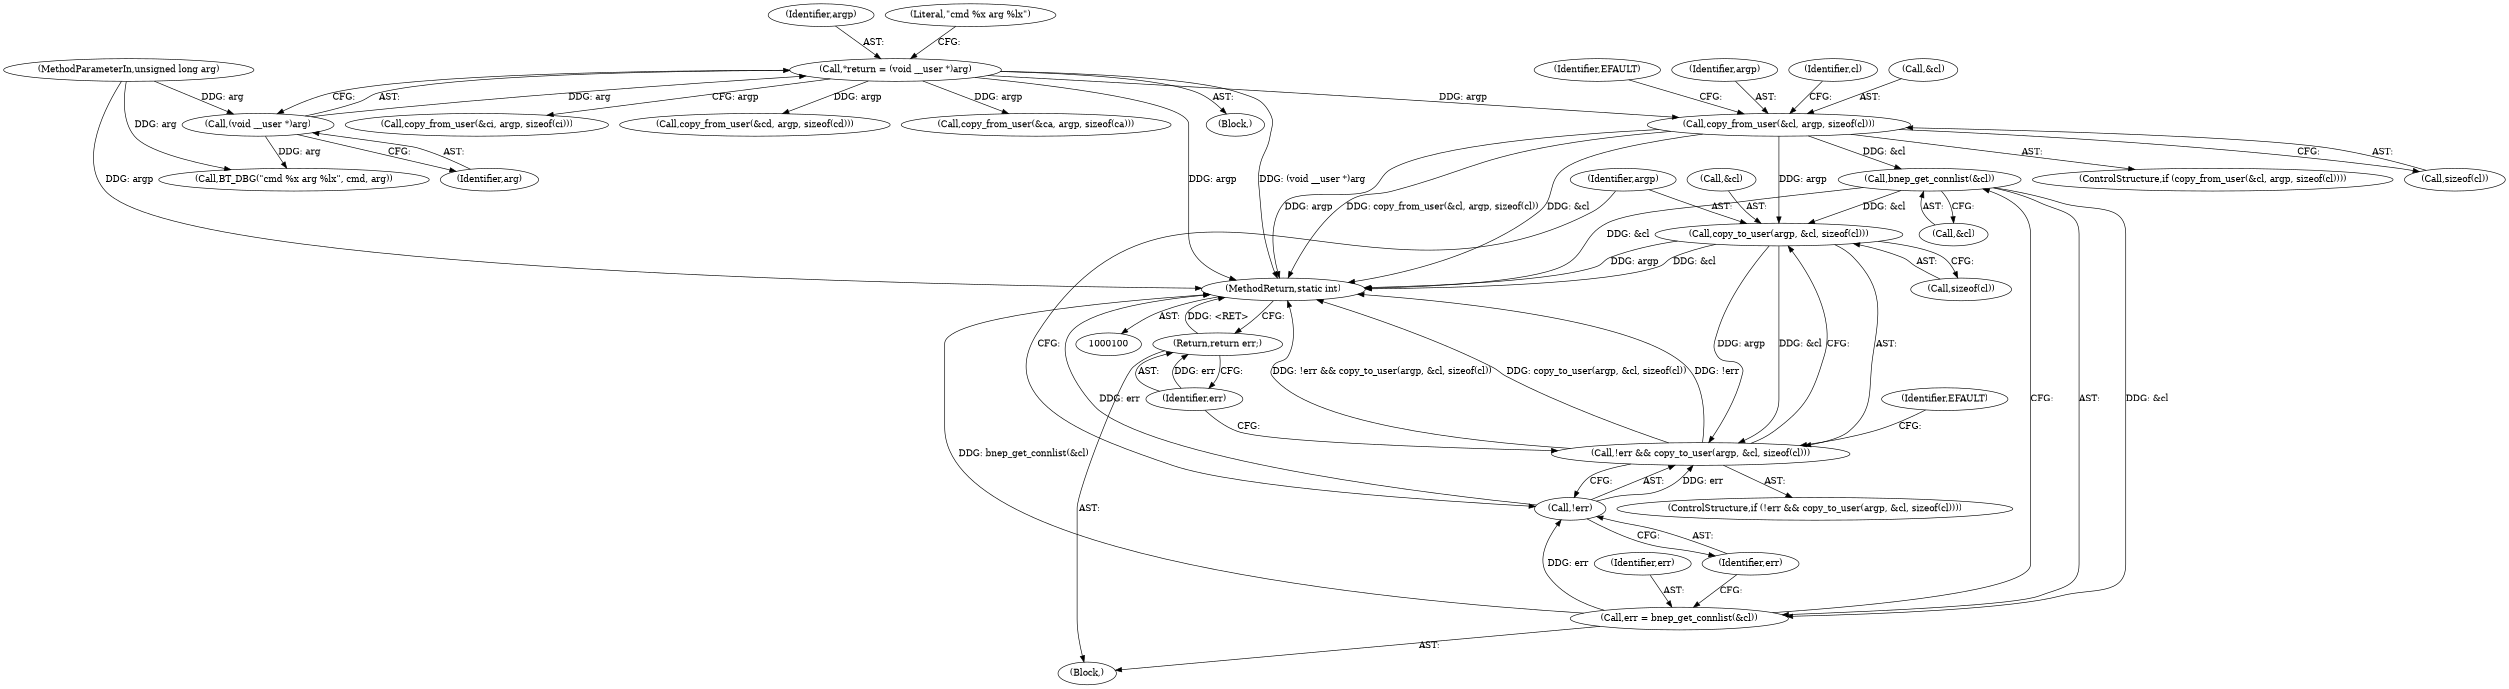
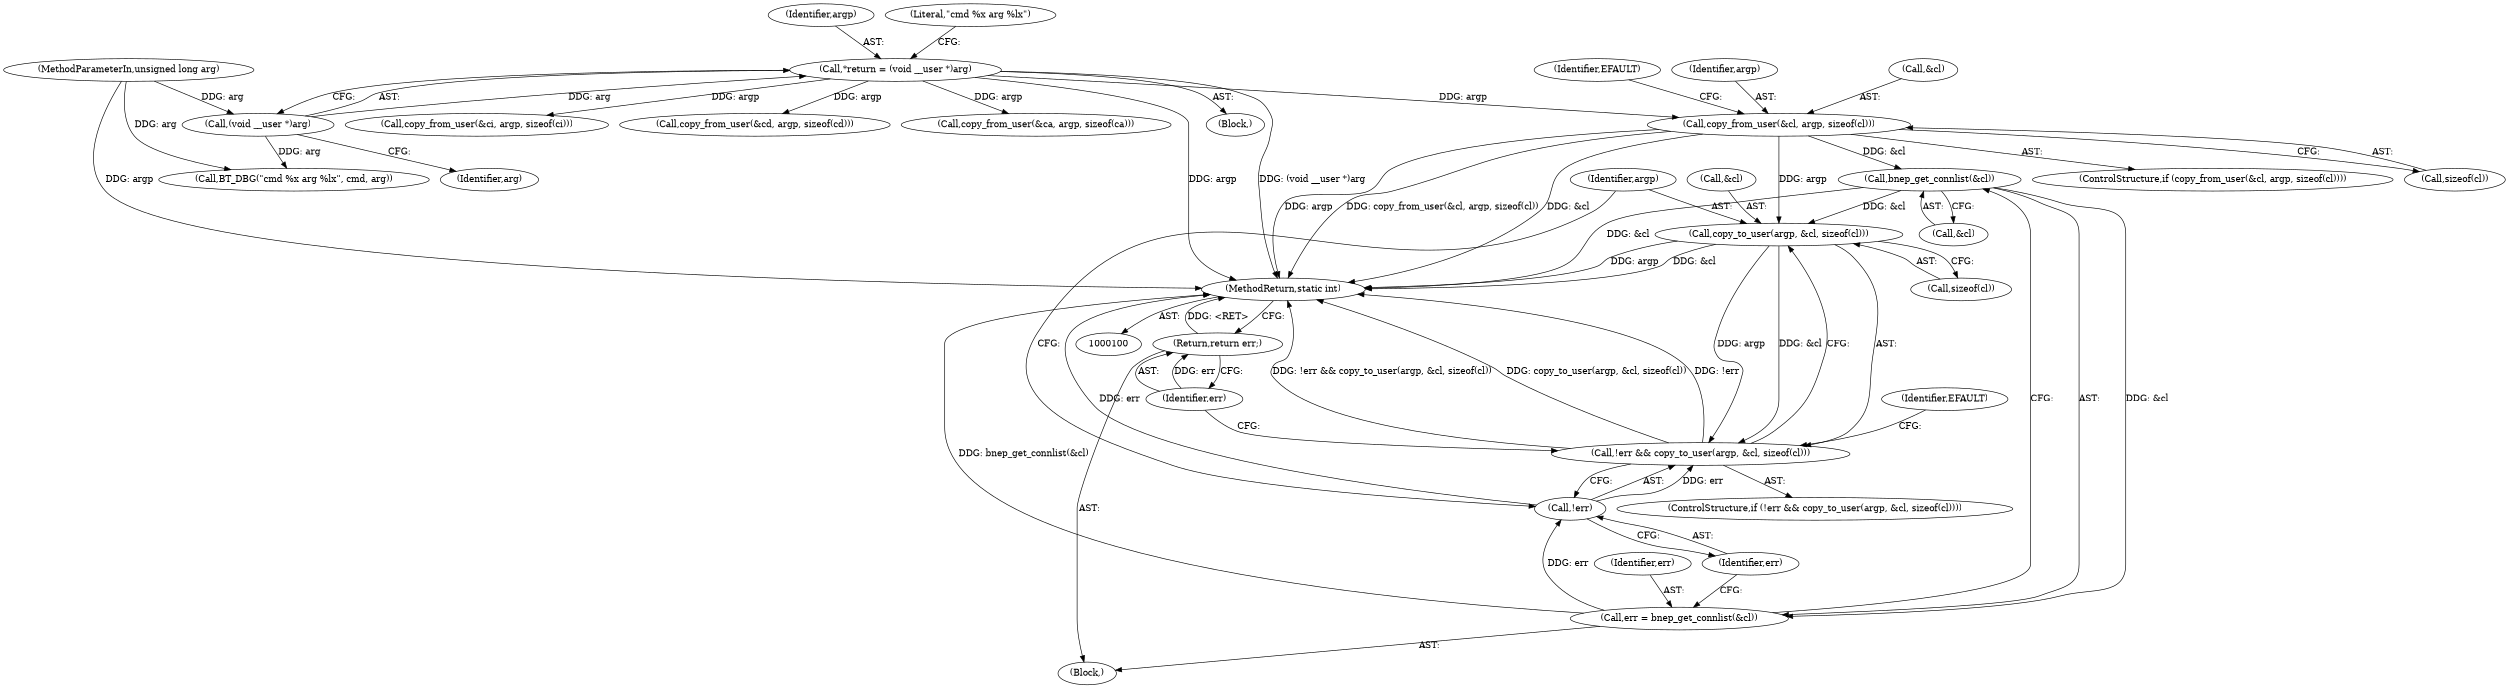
node "(Identifier,cl)": removed
edge "(Call,*return = (void __user *)arg)" -> "(Call,copy_from_user(&ci, argp, sizeof(ci)))": label "CFG: argp" -> "DDG: argp"
edge "(Identifier,arg)" -> "(Call,(void __user *)arg)": removed, label "AST:"
